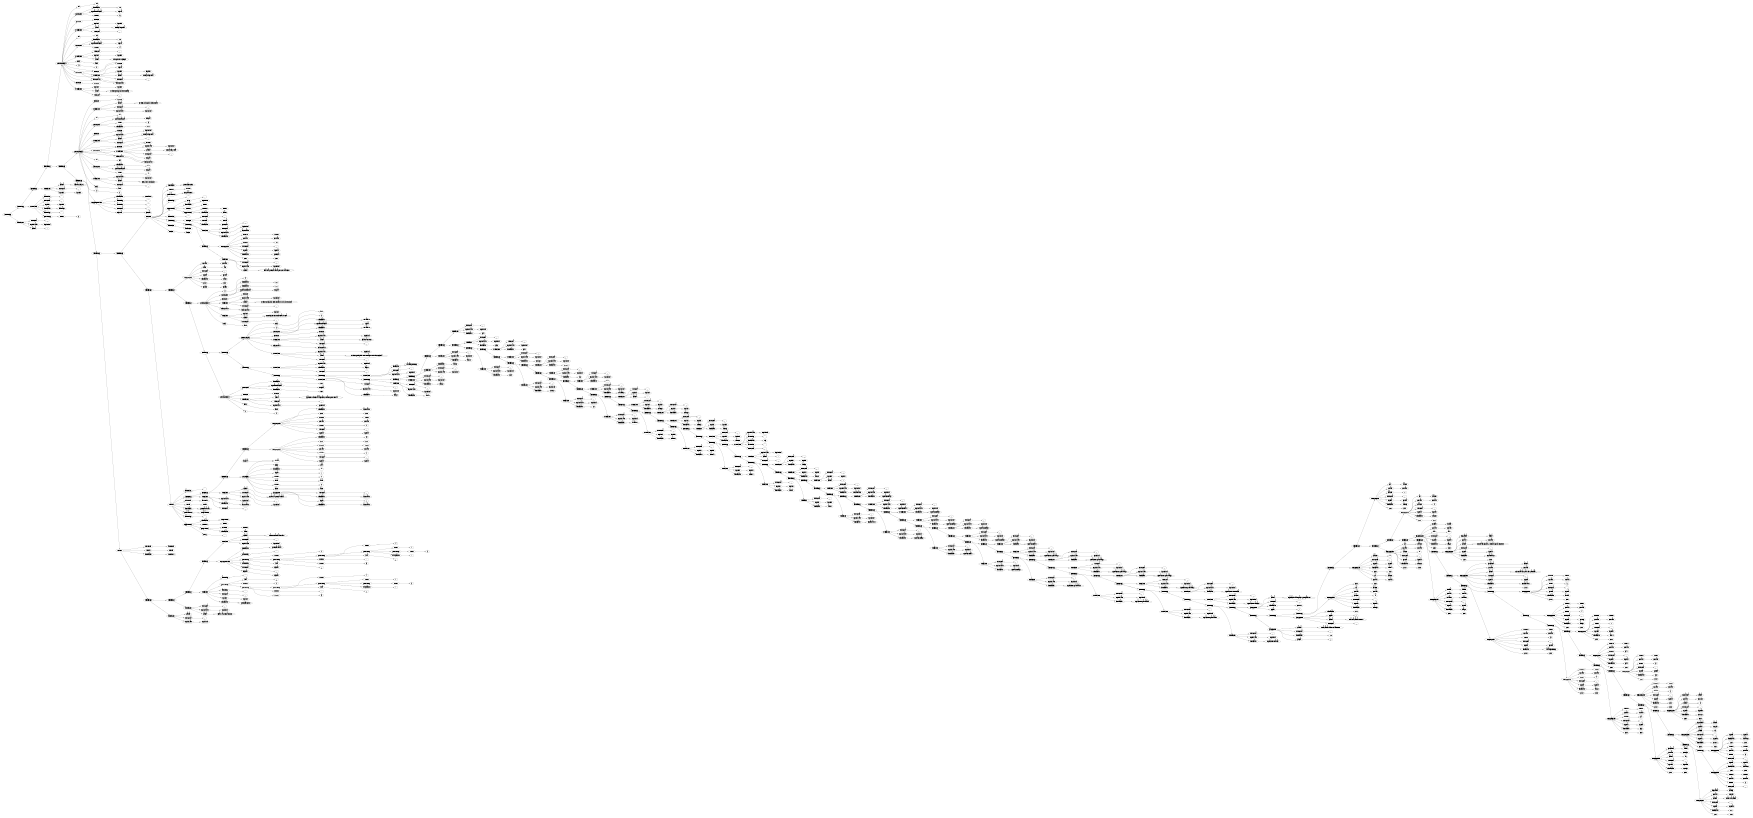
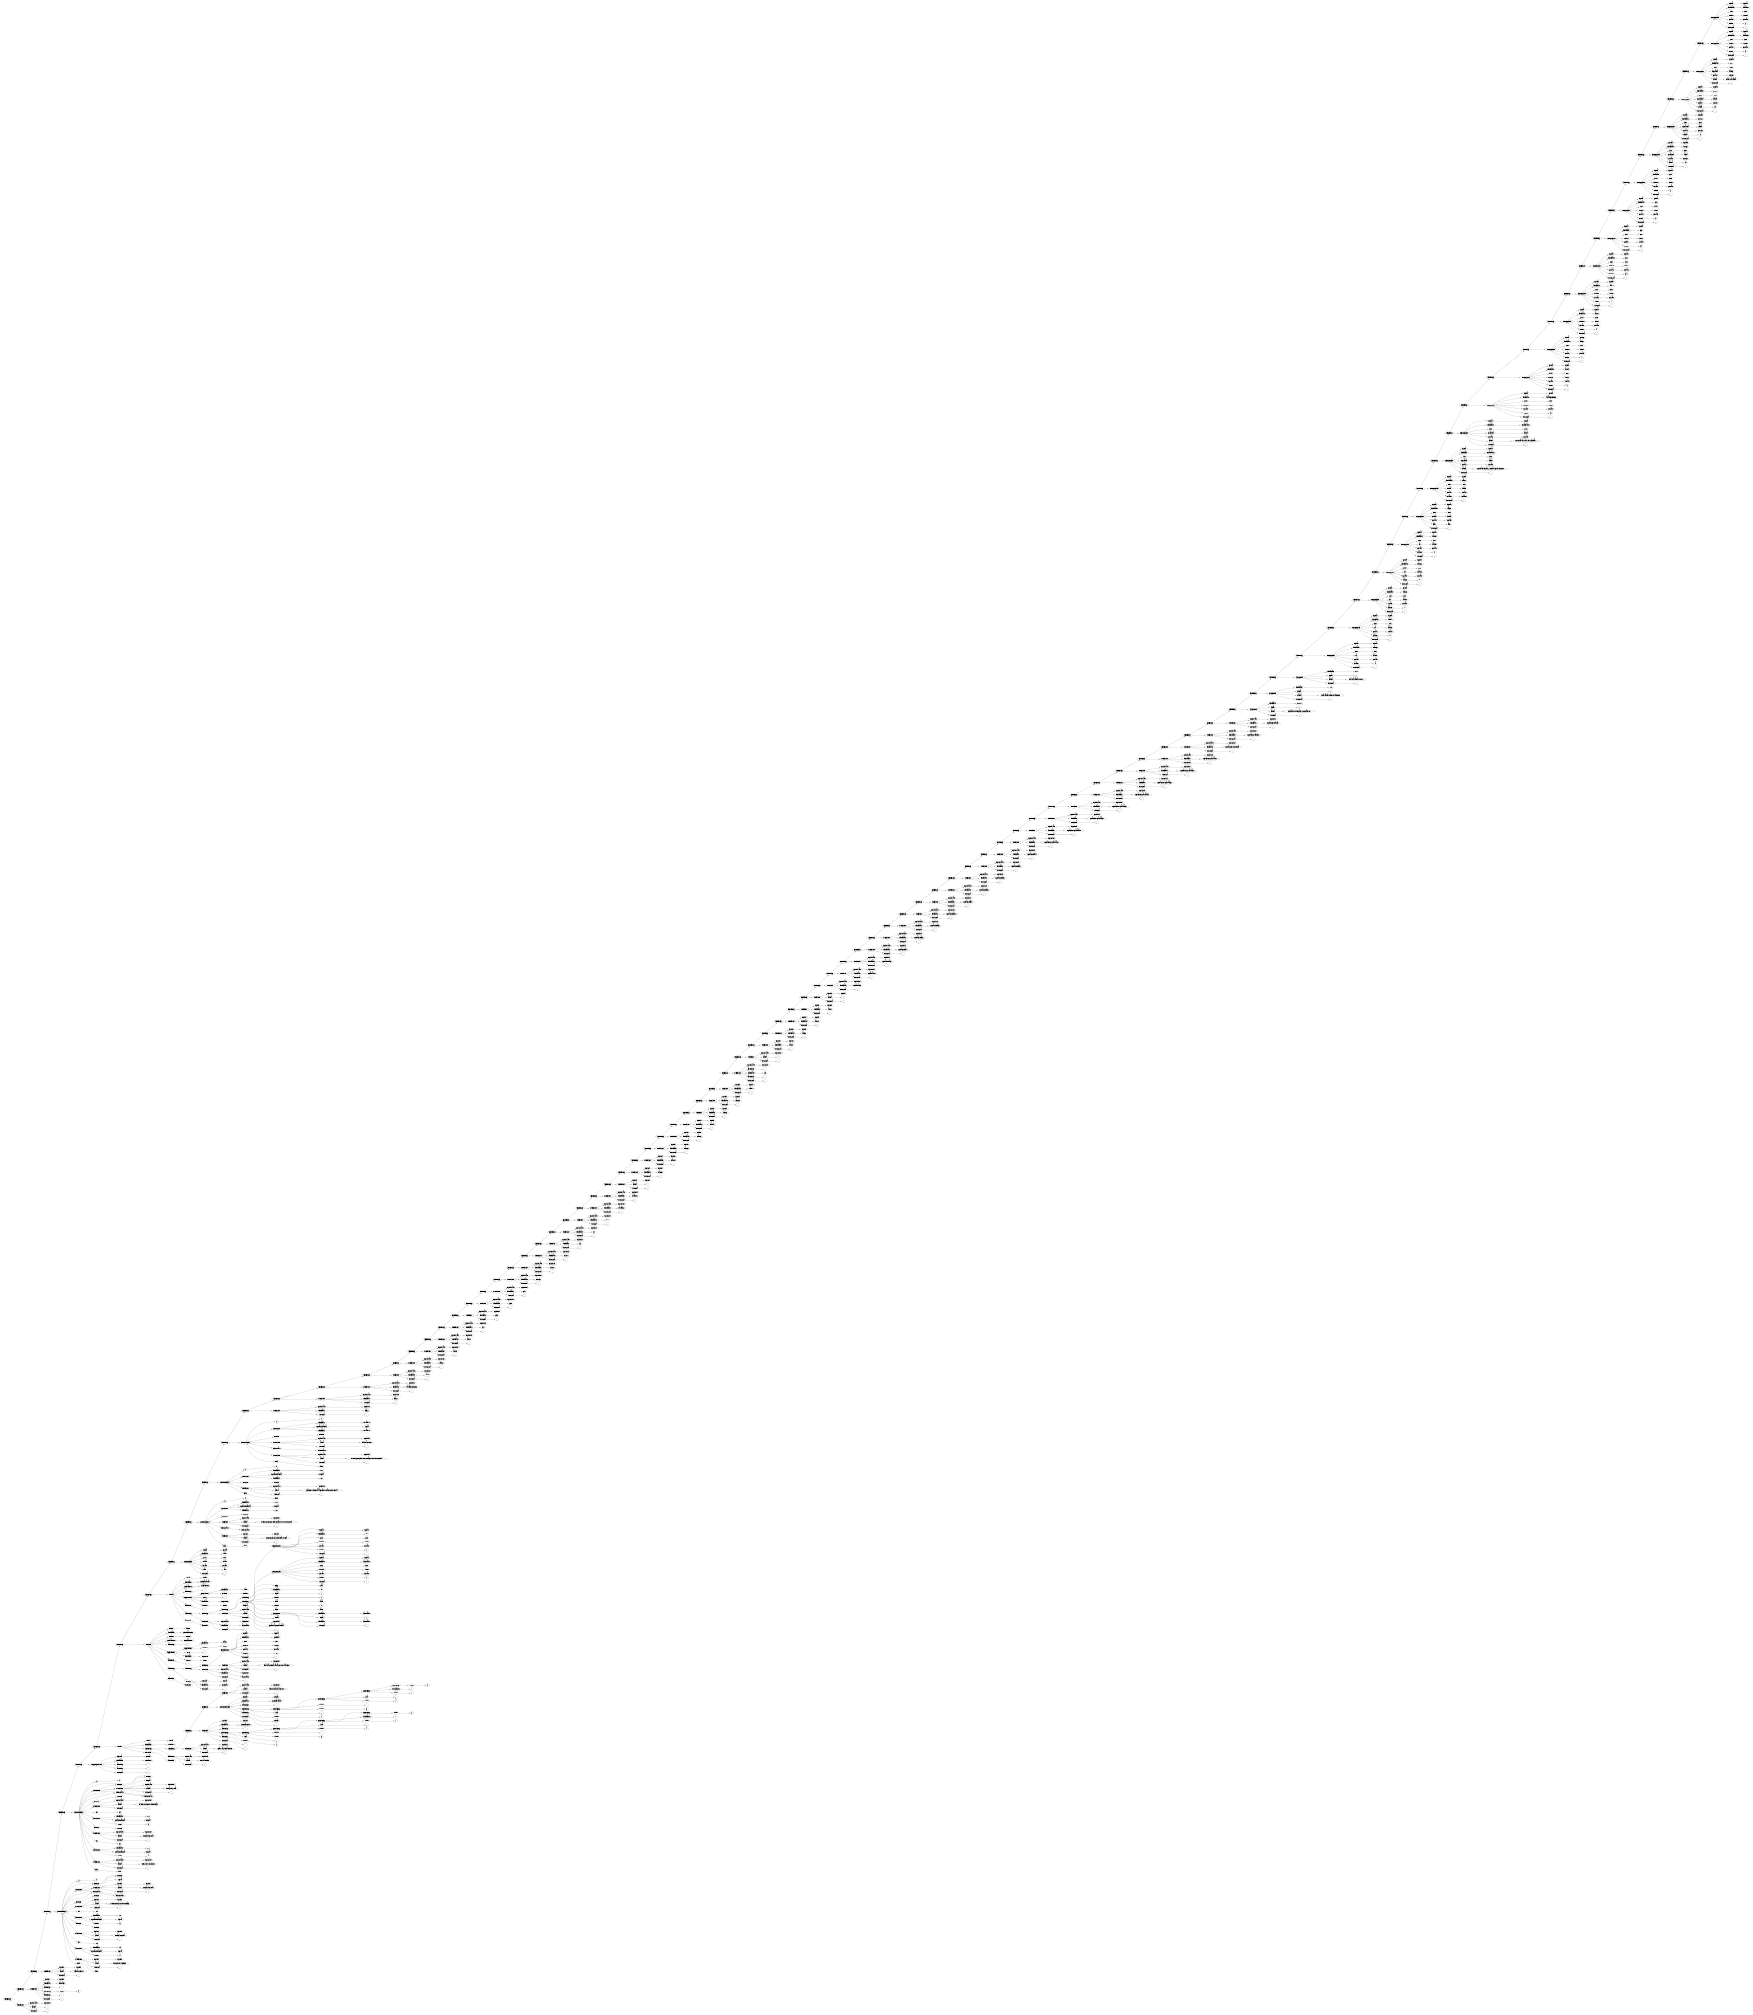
node "FIN del metodo1": added
